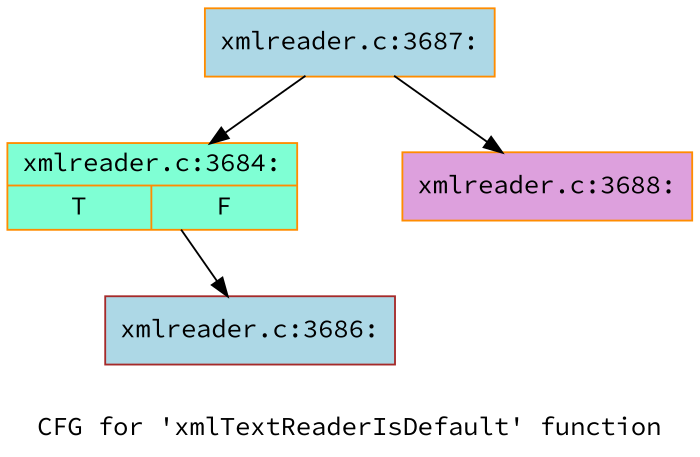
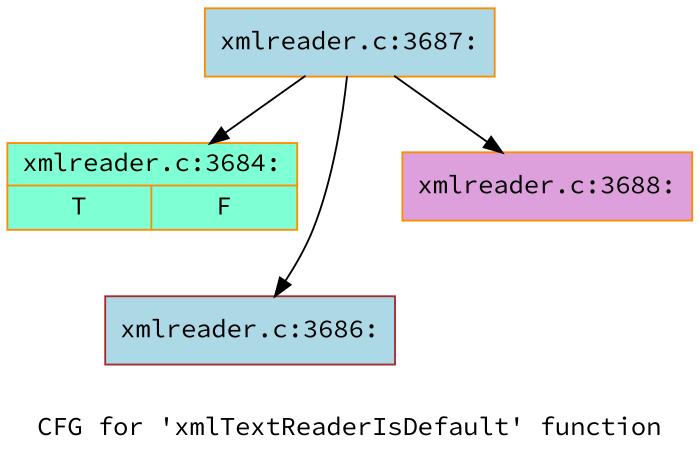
edge "xmlreader.c:3684:" -> "xmlreader.c:3686:": now "xmlreader.c:3687:" -> "xmlreader.c:3686:"
